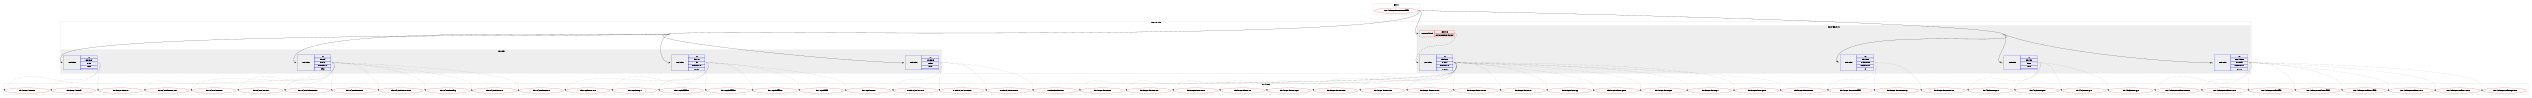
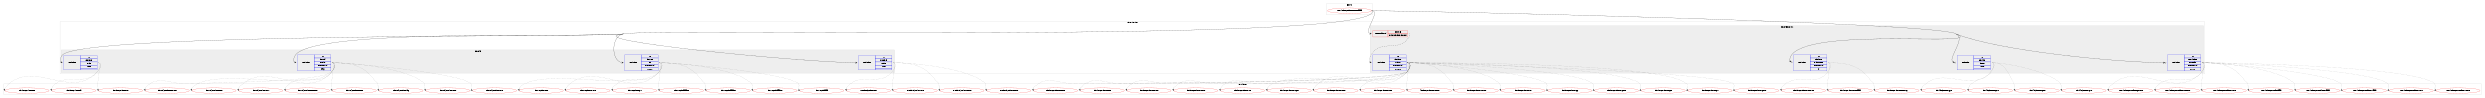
node "dev-util/cmake-3.12.0_rc2": removed
node "dev-lang/python-2.7.14-r2": label "dev-lang/python-2.7.14-r2" -> "libs-lang/python-2.7.14-r2"
